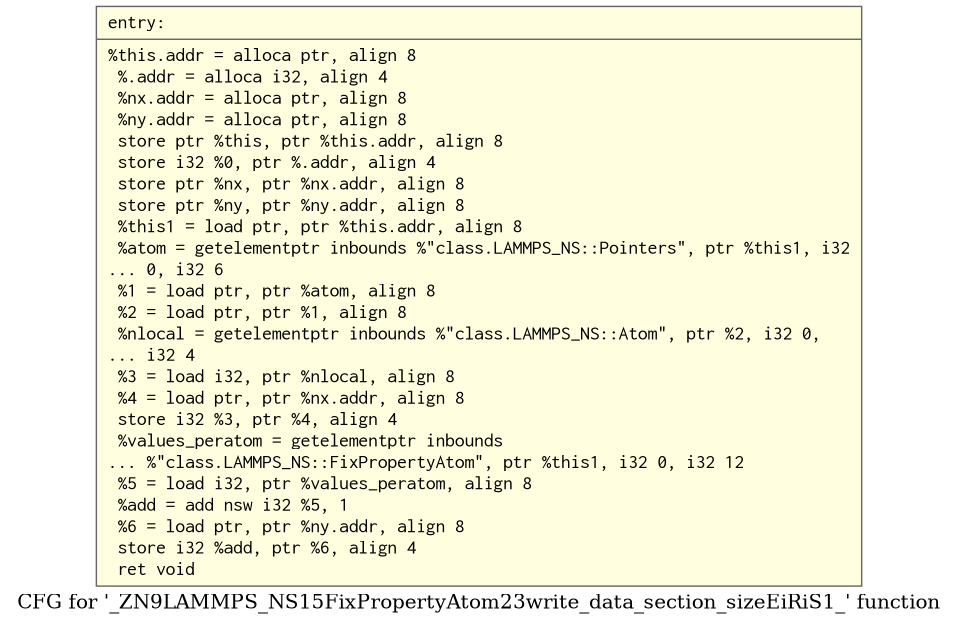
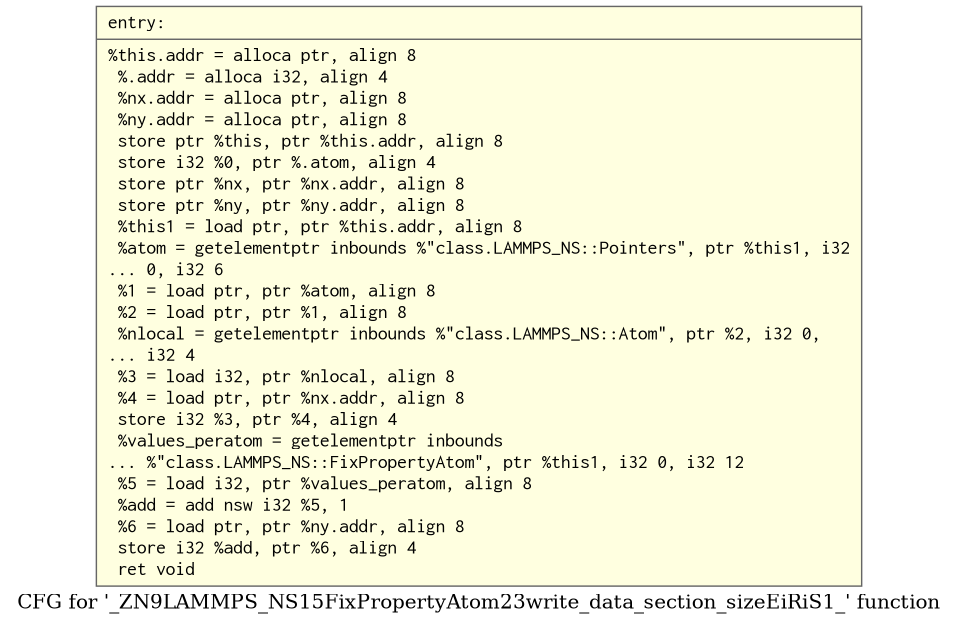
node "entry:": text "store i32 %0, ptr %.addr, align 4" -> "store i32 %0, ptr %.atom, align 4"
